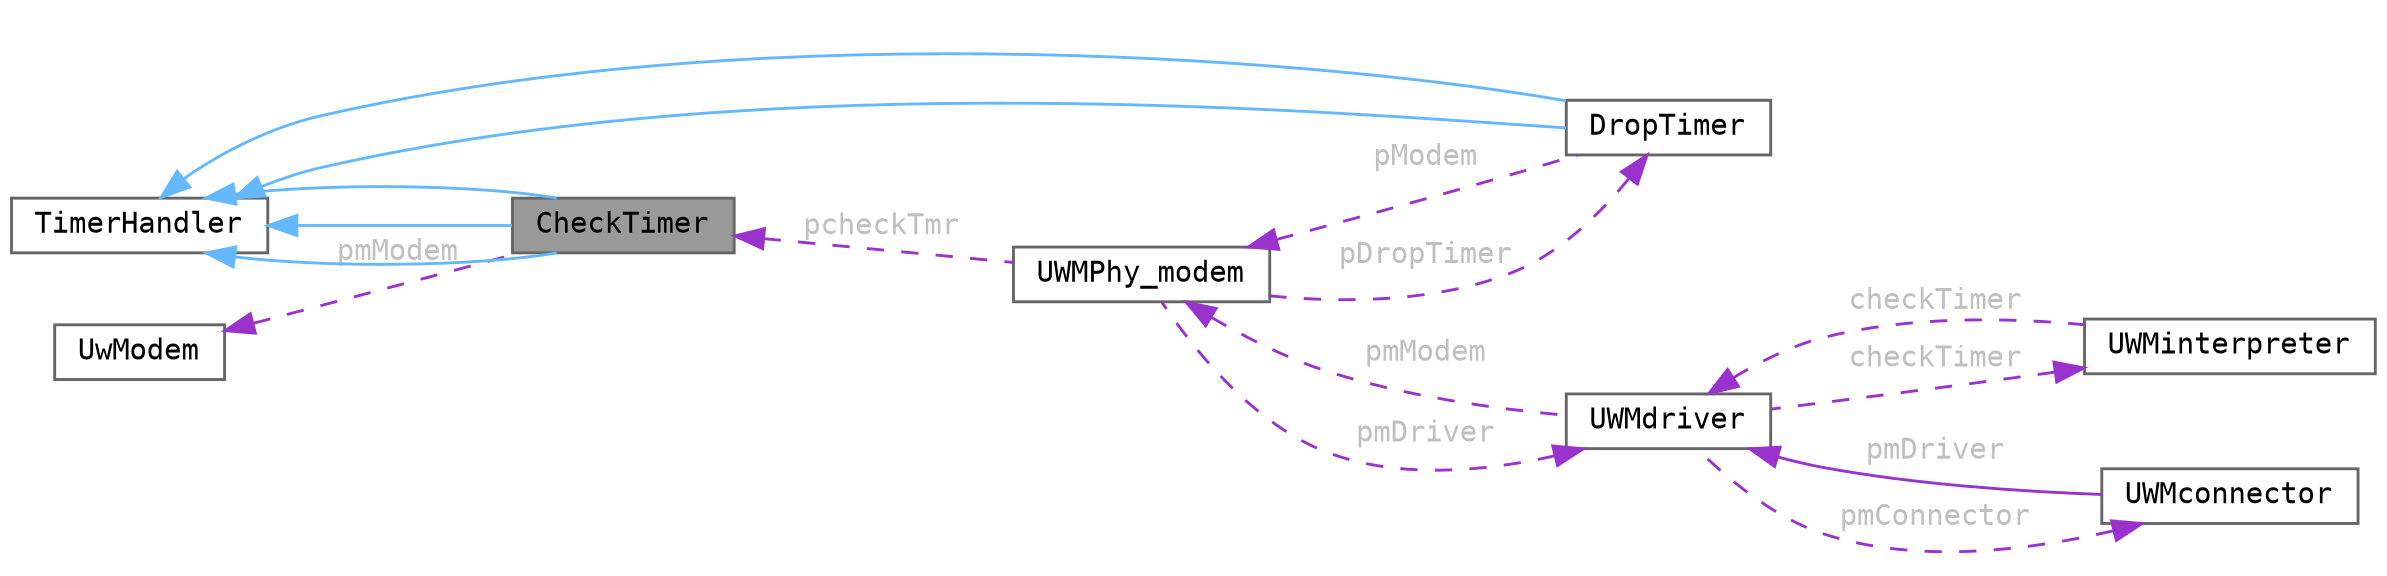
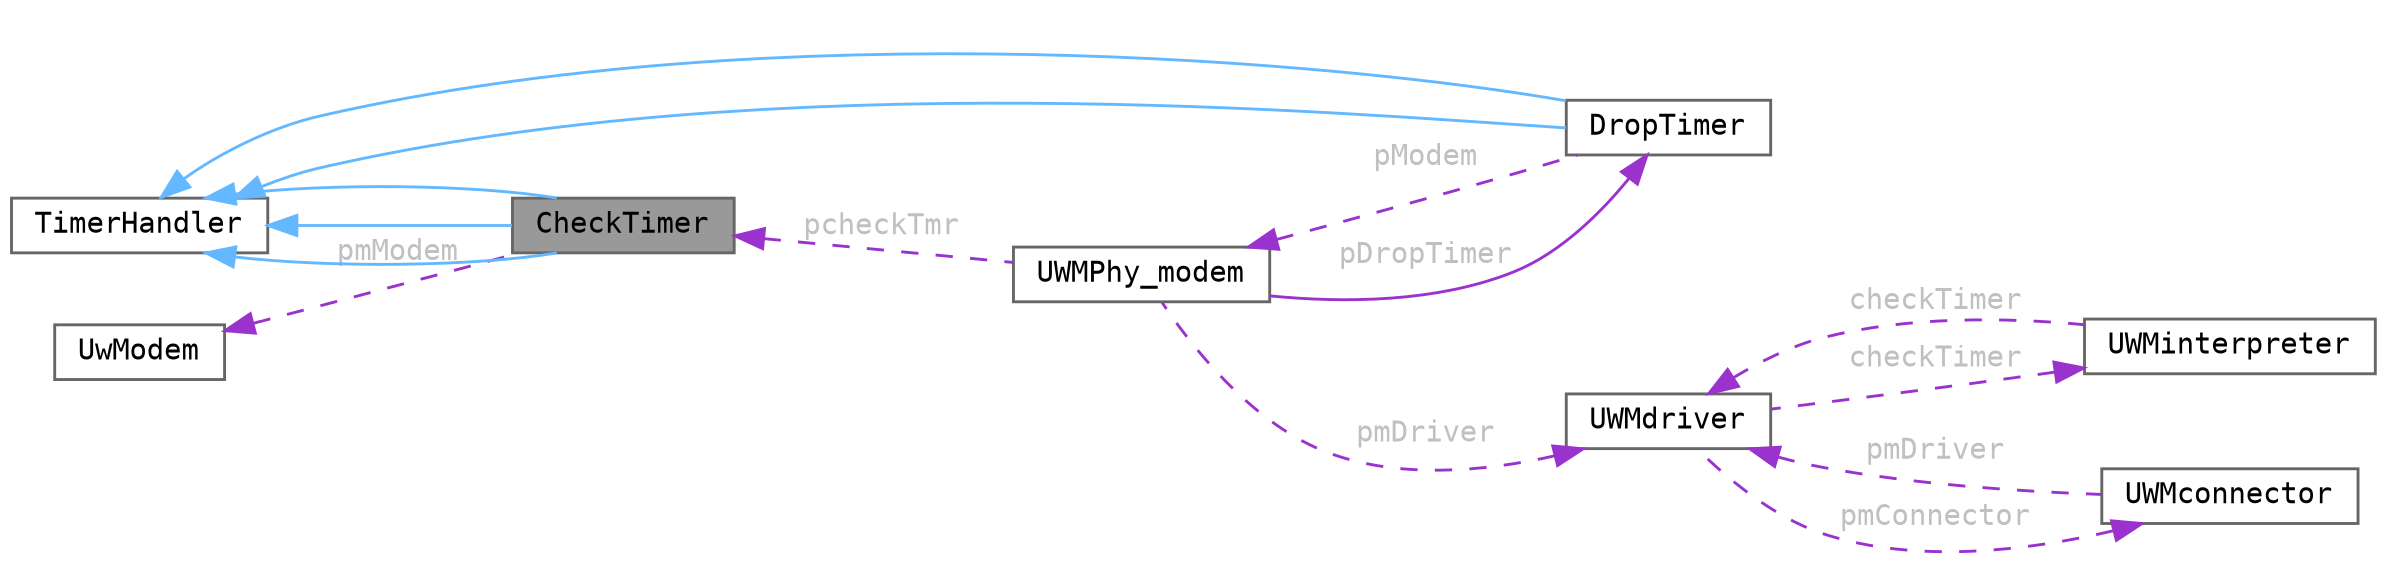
edge "UWMPhy_modem" -> "DropTimer": style dashed -> solid
edge "UWMdriver" -> "UWMPhy_modem": removed, label "pmModem"
edge "UWMconnector" -> "UWMdriver": style solid -> dashed
